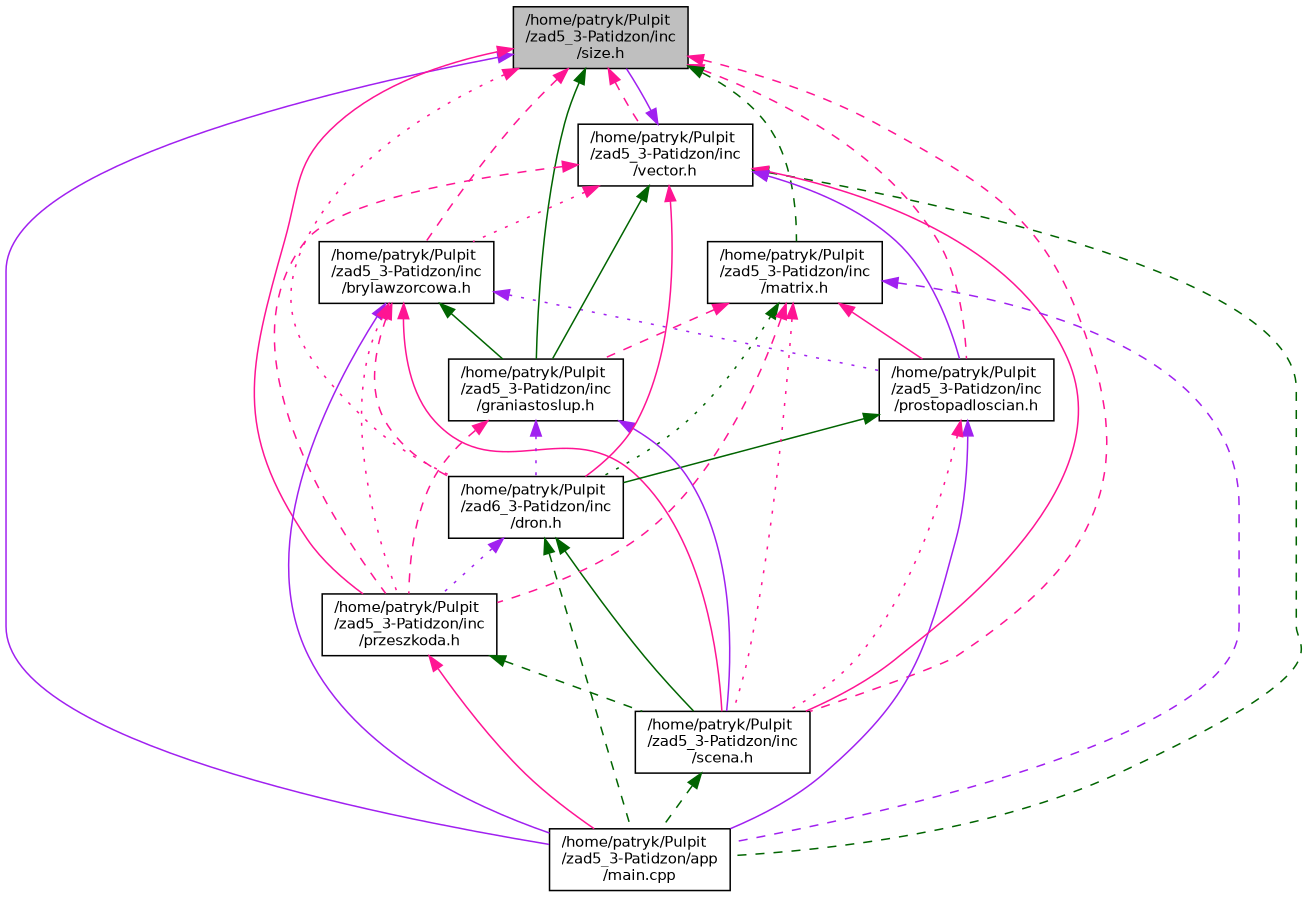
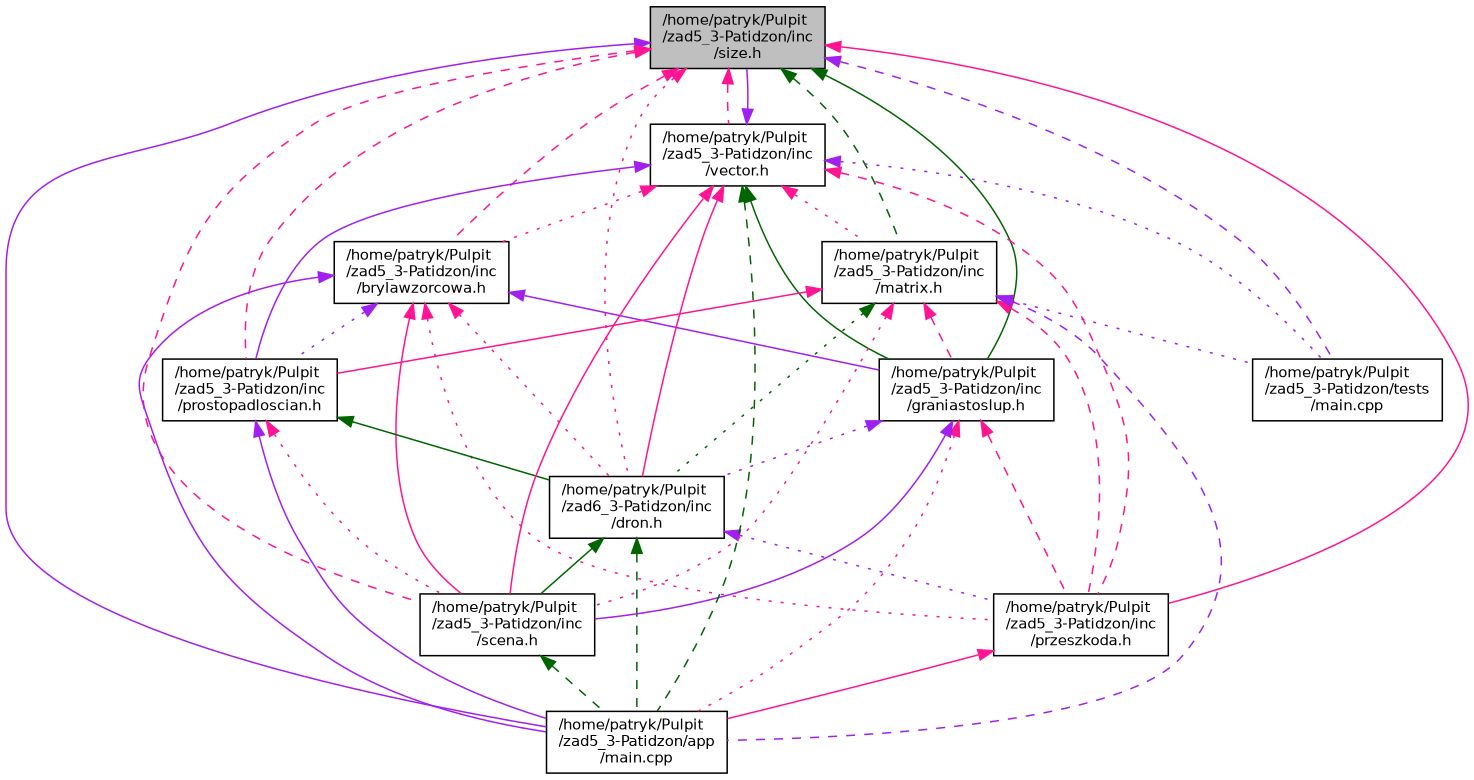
edge "/home/patryk/Pulpit /zad5_3-Patidzon/inc /matrix.h" -> "/home/patryk/Pulpit /zad5_3-Patidzon/inc /vector.h": added
edge "/home/patryk/Pulpit /zad5_3-Patidzon/inc /graniastoslup.h" -> "/home/patryk/Pulpit /zad5_3-Patidzon/inc /brylawzorcowa.h": color darkgreen -> purple
node "/home/patryk/Pulpit /zad5_3-Patidzon/tests /main.cpp": added
edge "/home/patryk/Pulpit /zad6_3-Patidzon/inc /dron.h" -> "/home/patryk/Pulpit /zad5_3-Patidzon/inc /brylawzorcowa.h": style dashed -> dotted
edge "/home/patryk/Pulpit /zad5_3-Patidzon/app /main.cpp" -> "/home/patryk/Pulpit /zad5_3-Patidzon/inc /graniastoslup.h": added
edge "/home/patryk/Pulpit /zad5_3-Patidzon/inc /scena.h" -> "/home/patryk/Pulpit /zad5_3-Patidzon/inc /przeszkoda.h": removed
